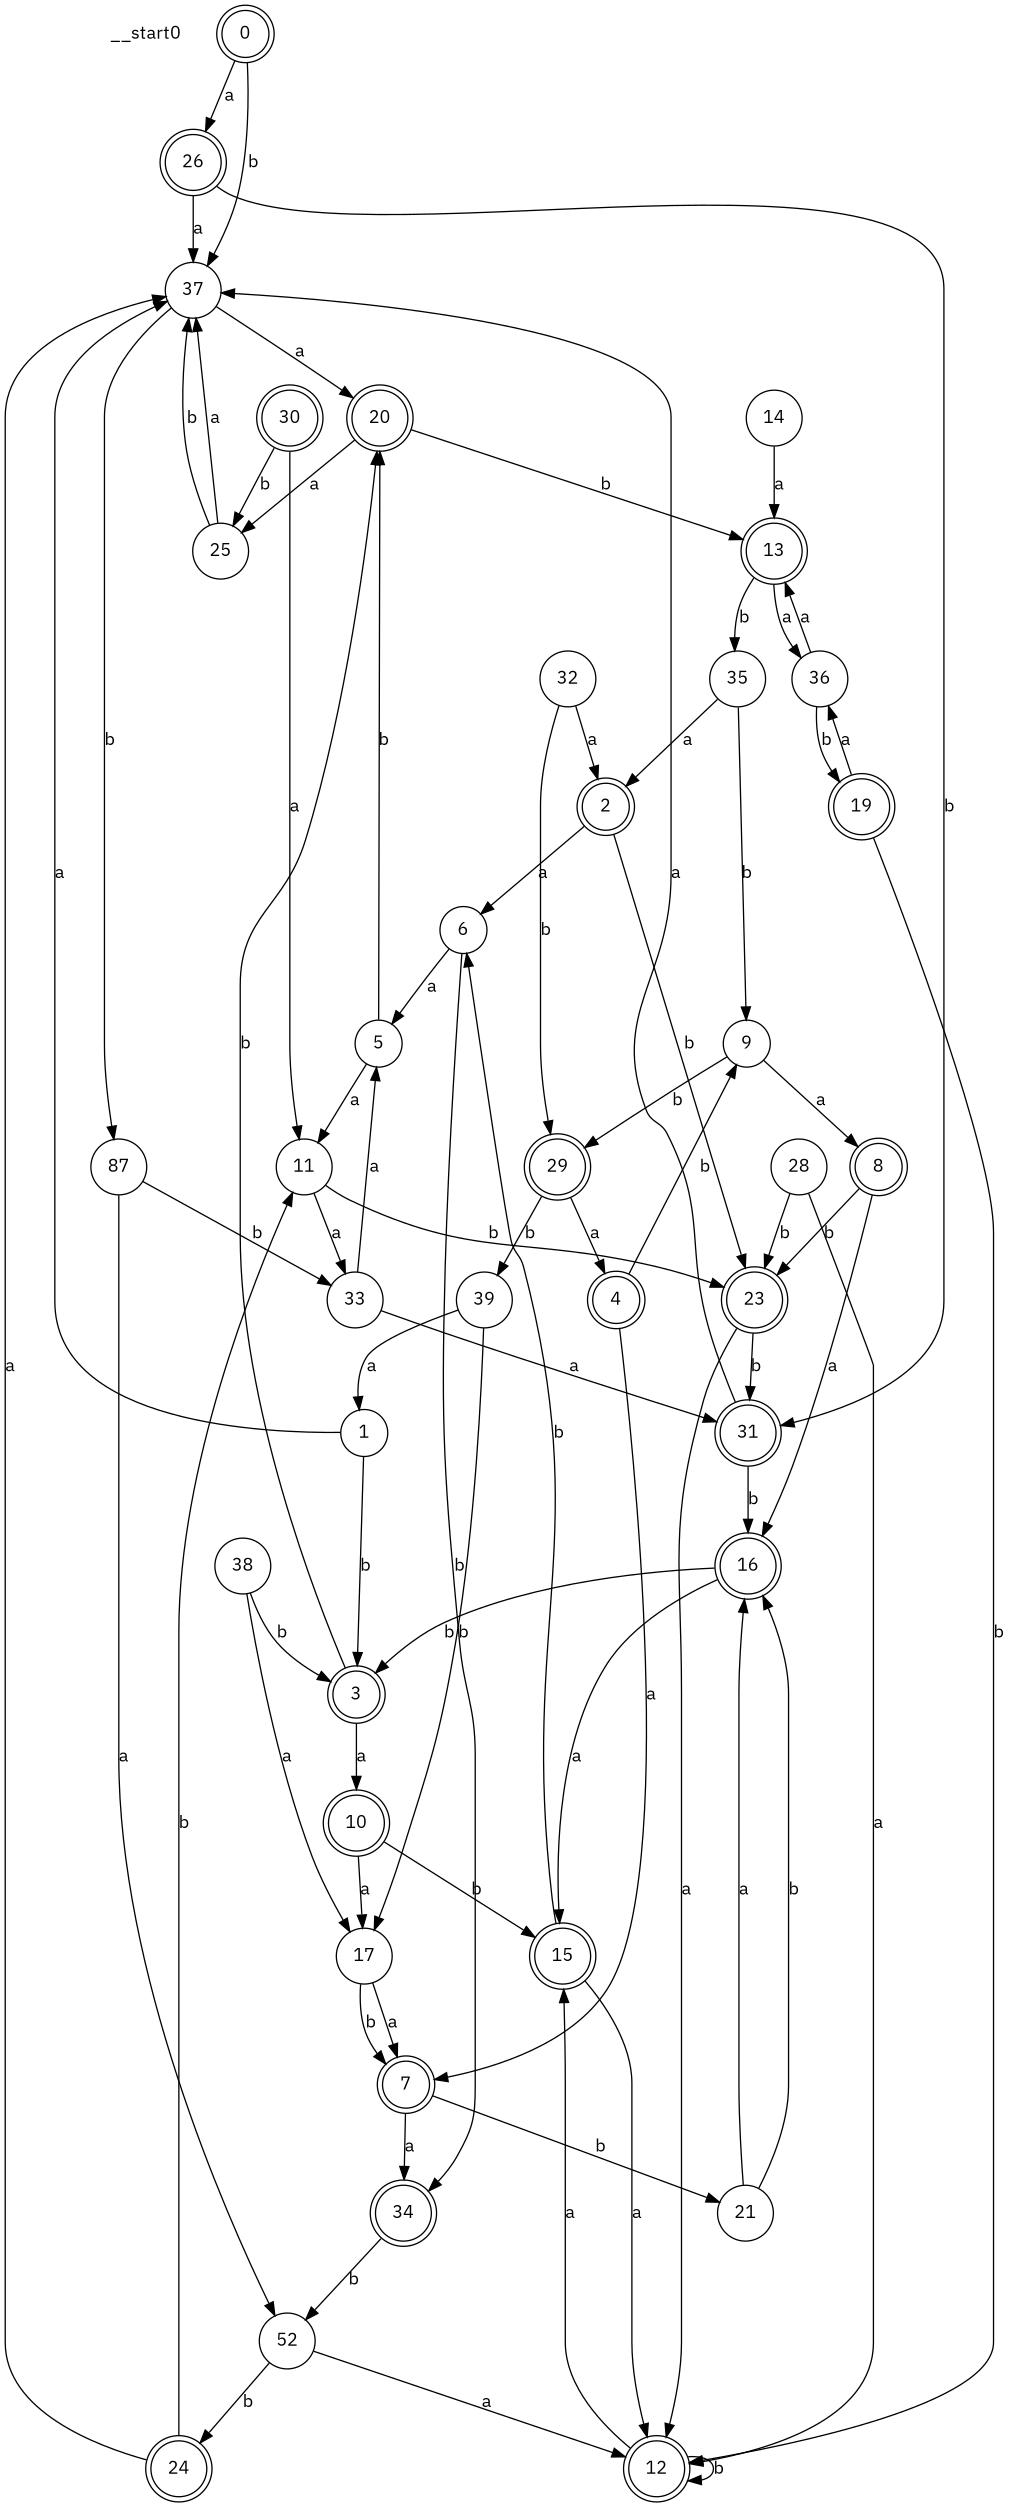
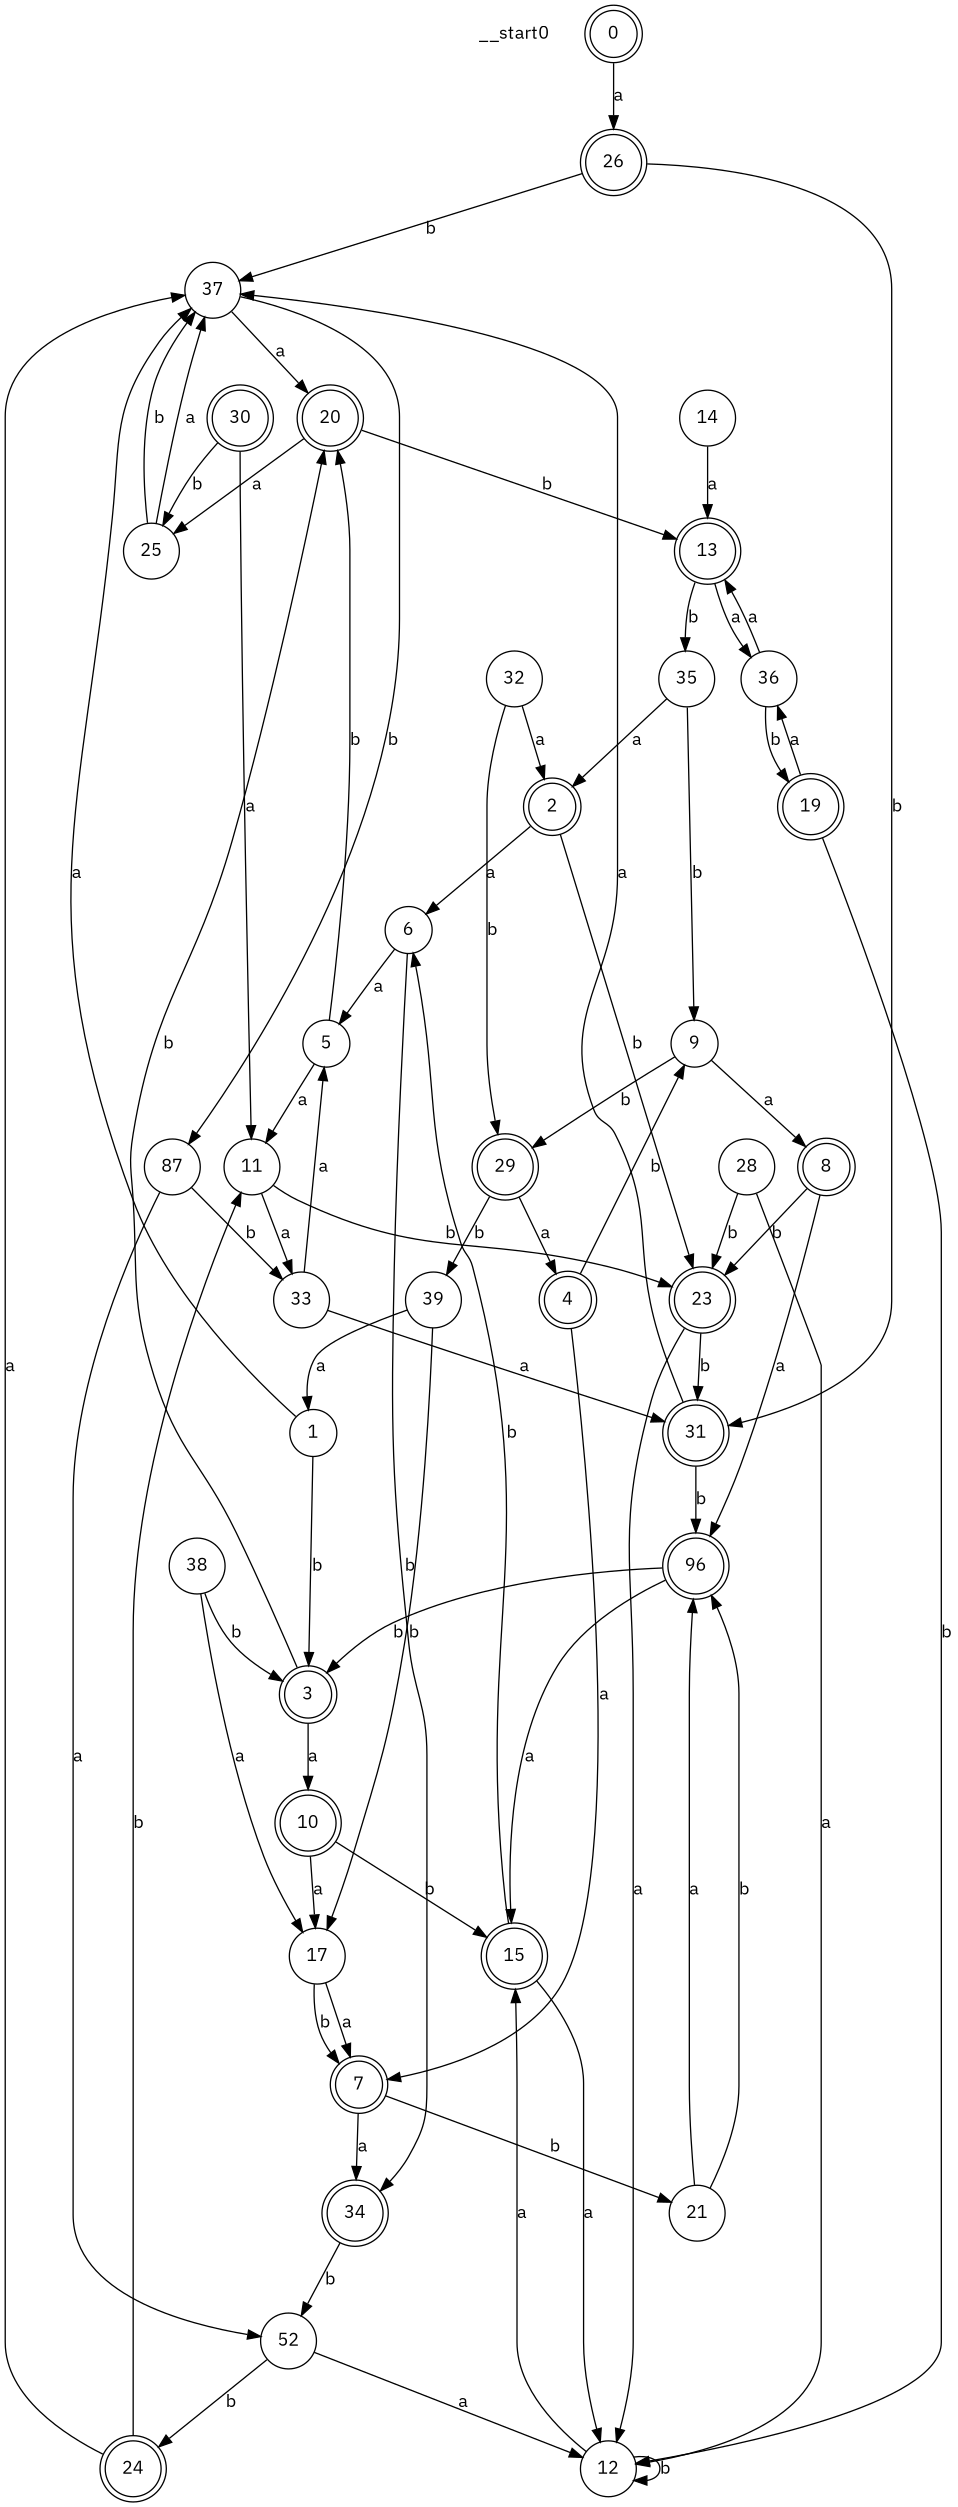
edge "0" -> "37": removed, label "b"
edge "26" -> "37": label "a" -> "b"
node "16": label "16" -> "96"
node "12": shape doublecircle -> circle
